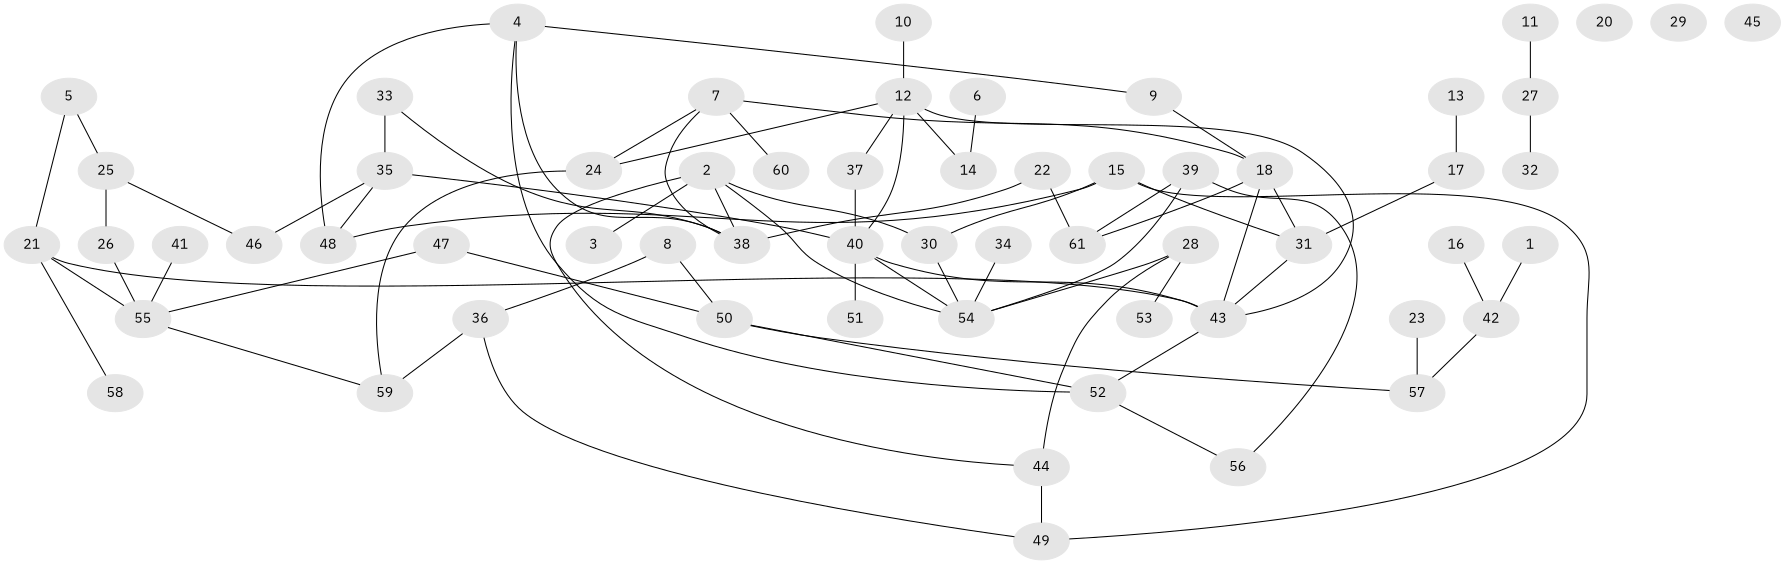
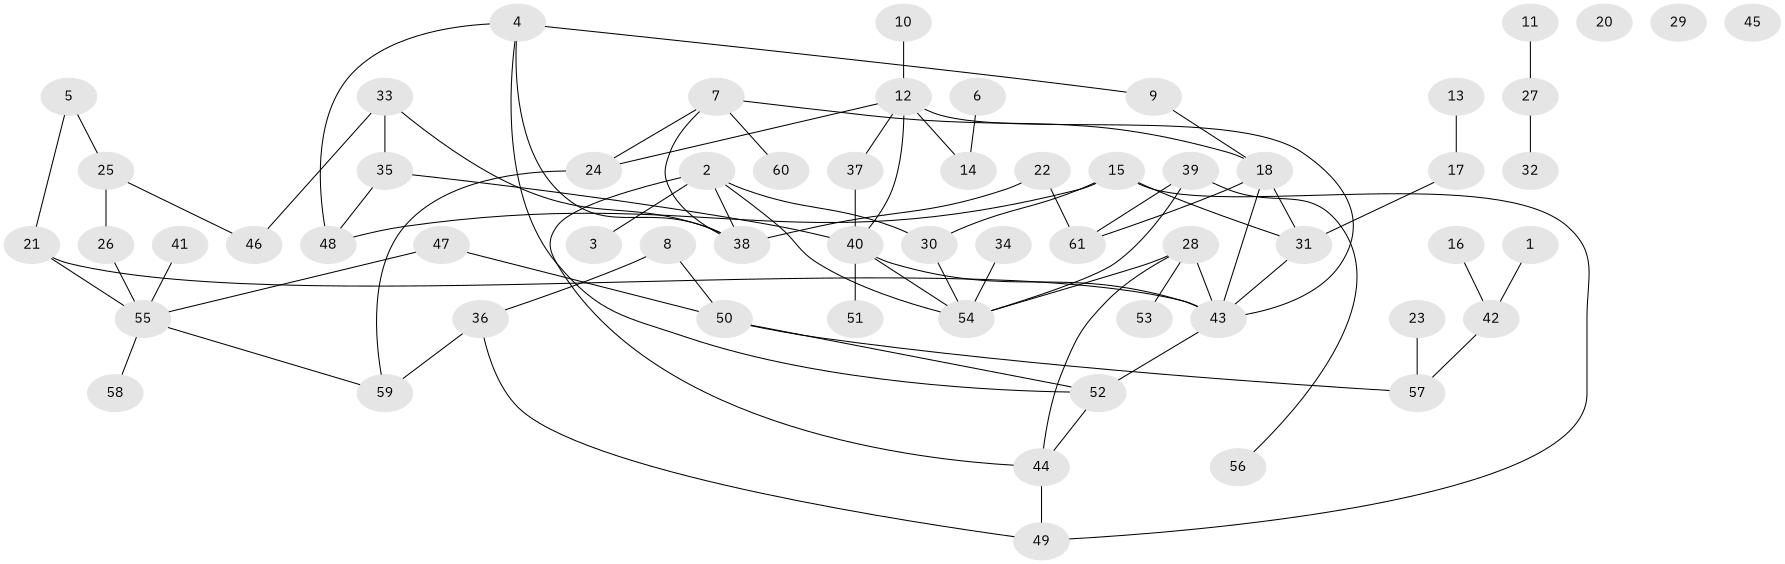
edge "35" -- "46": now "33" -- "46"
edge "28" -- "43": added
edge "21" -- "58": now "55" -- "58"
edge "52" -- "56": now "52" -- "44"
